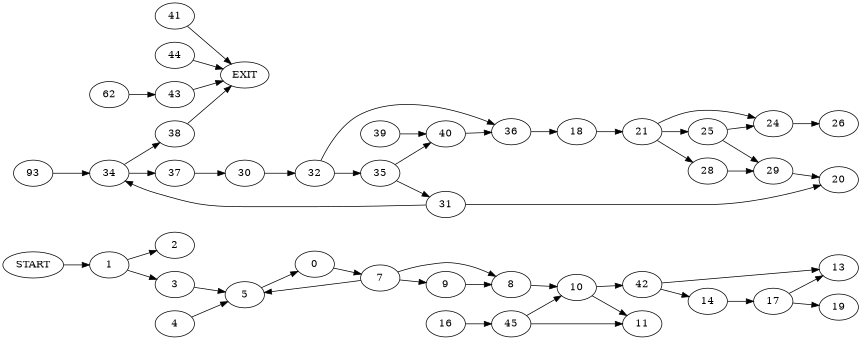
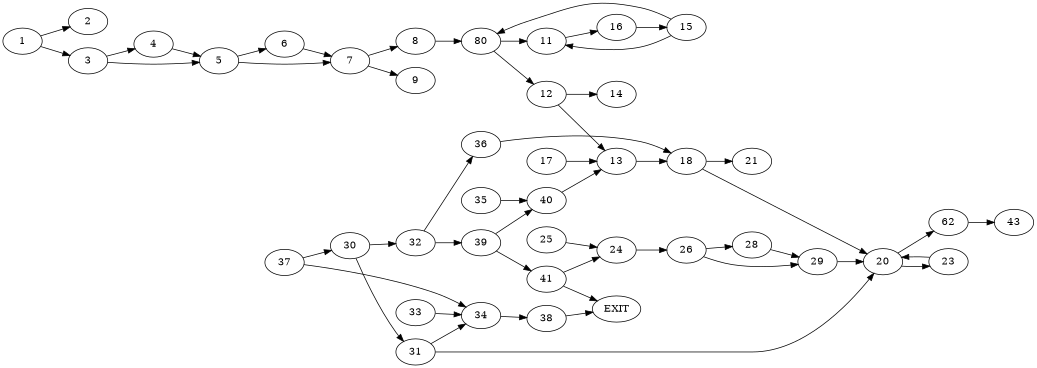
edge "11" -> "16": added
edge "3" -> "4": added
node "44": removed
edge "43" -> "EXIT": removed
edge "21" -> "24": now "41" -> "24"
edge "21" -> "25": removed
edge "40" -> "36": now "40" -> "13"
edge "21" -> "28": now "26" -> "28"
edge "25" -> "29": now "26" -> "29"
edge "13" -> "18": added
node "93": label "93" -> "33"
edge "34" -> "37": reversed
edge "32" -> "35": now "32" -> "39"
edge "35" -> "31": now "30" -> "31"
edge "18" -> "20": added
edge "20" -> "62": added
edge "39" -> "41": added
node "23": added
node "0": label "0" -> "6"
node "START": removed
edge "9" -> "8": removed
node "42": label "42" -> "12"
edge "7" -> "5": reversed
node "10": label "10" -> "80"
edge "14" -> "17": removed
node "19": removed
node "45": label "45" -> "15"
